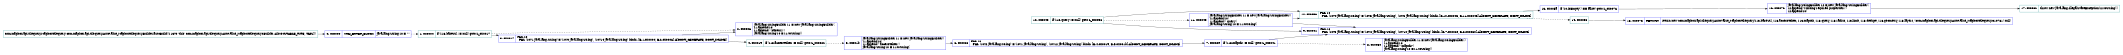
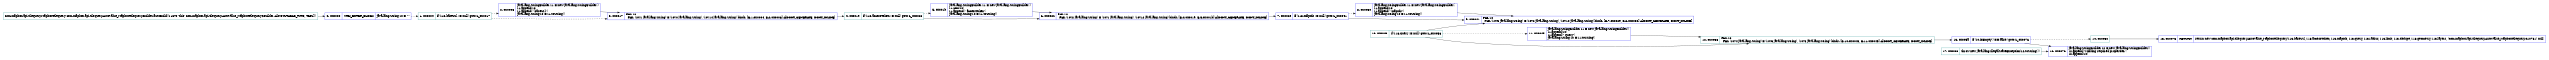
edge "16: 0x0076" -> "17: 0x008c": reversed
edge "4: 0x0019" -> "6: 0x002c": added
edge "12: 0x0056" -> "14: 0x005c": now "13: 0x005a" -> "14: 0x005c"
edge "11: 0x0045" -> "9: 0x0041": now "8: 0x0030" -> "9: 0x0041"
edge "3: 0x0017" -> "2: 0x0006": reversed
edge "1: 0x0004" -> "3: 0x0017": style solid -> dashed
node "5: 0x001b": text "r1.append(r0)" -> "r1.com(r0)"
